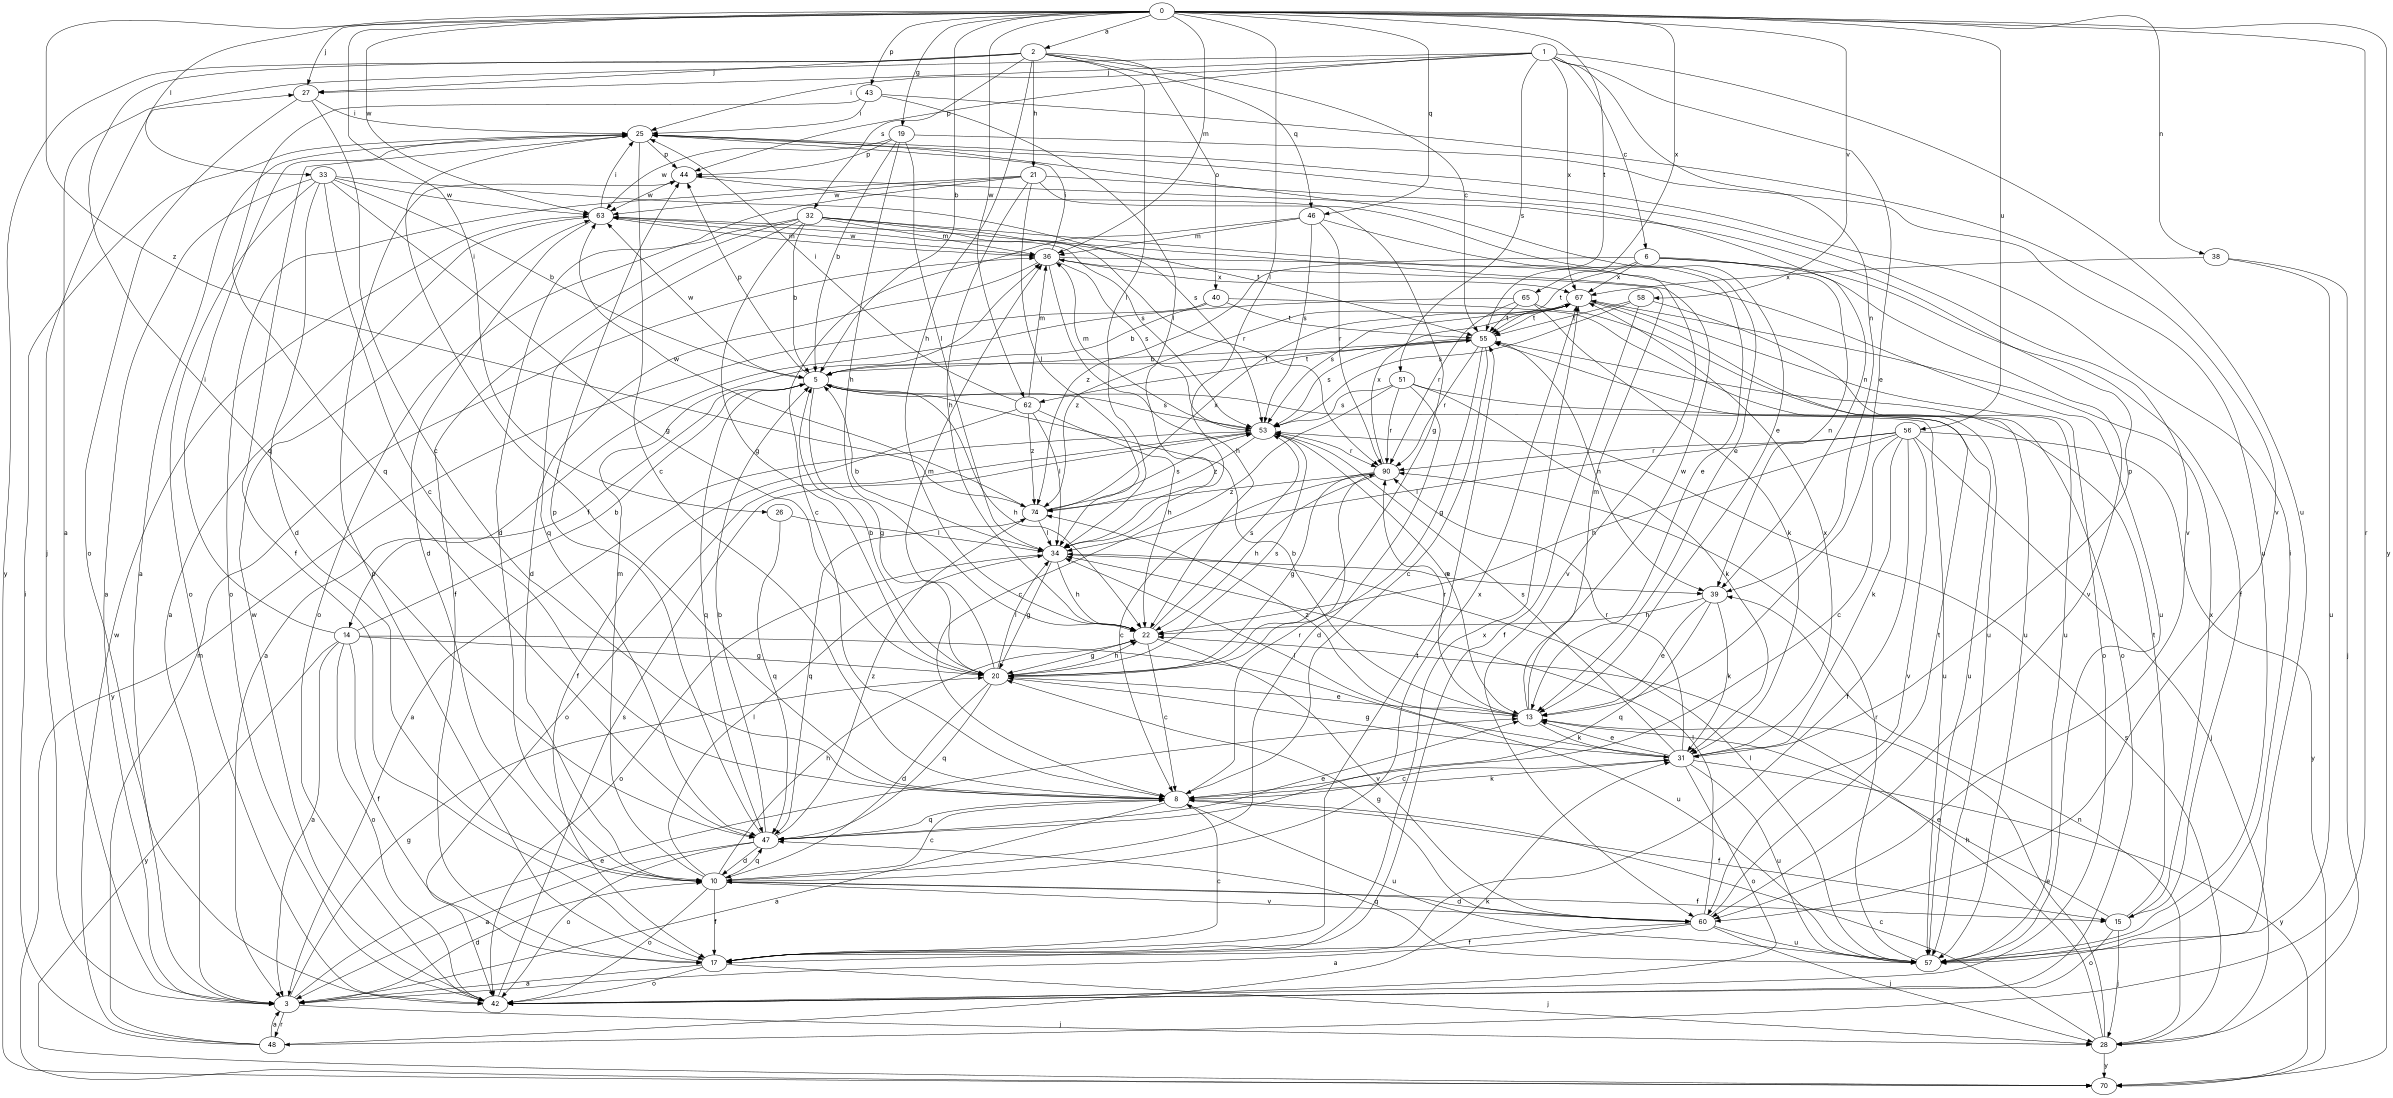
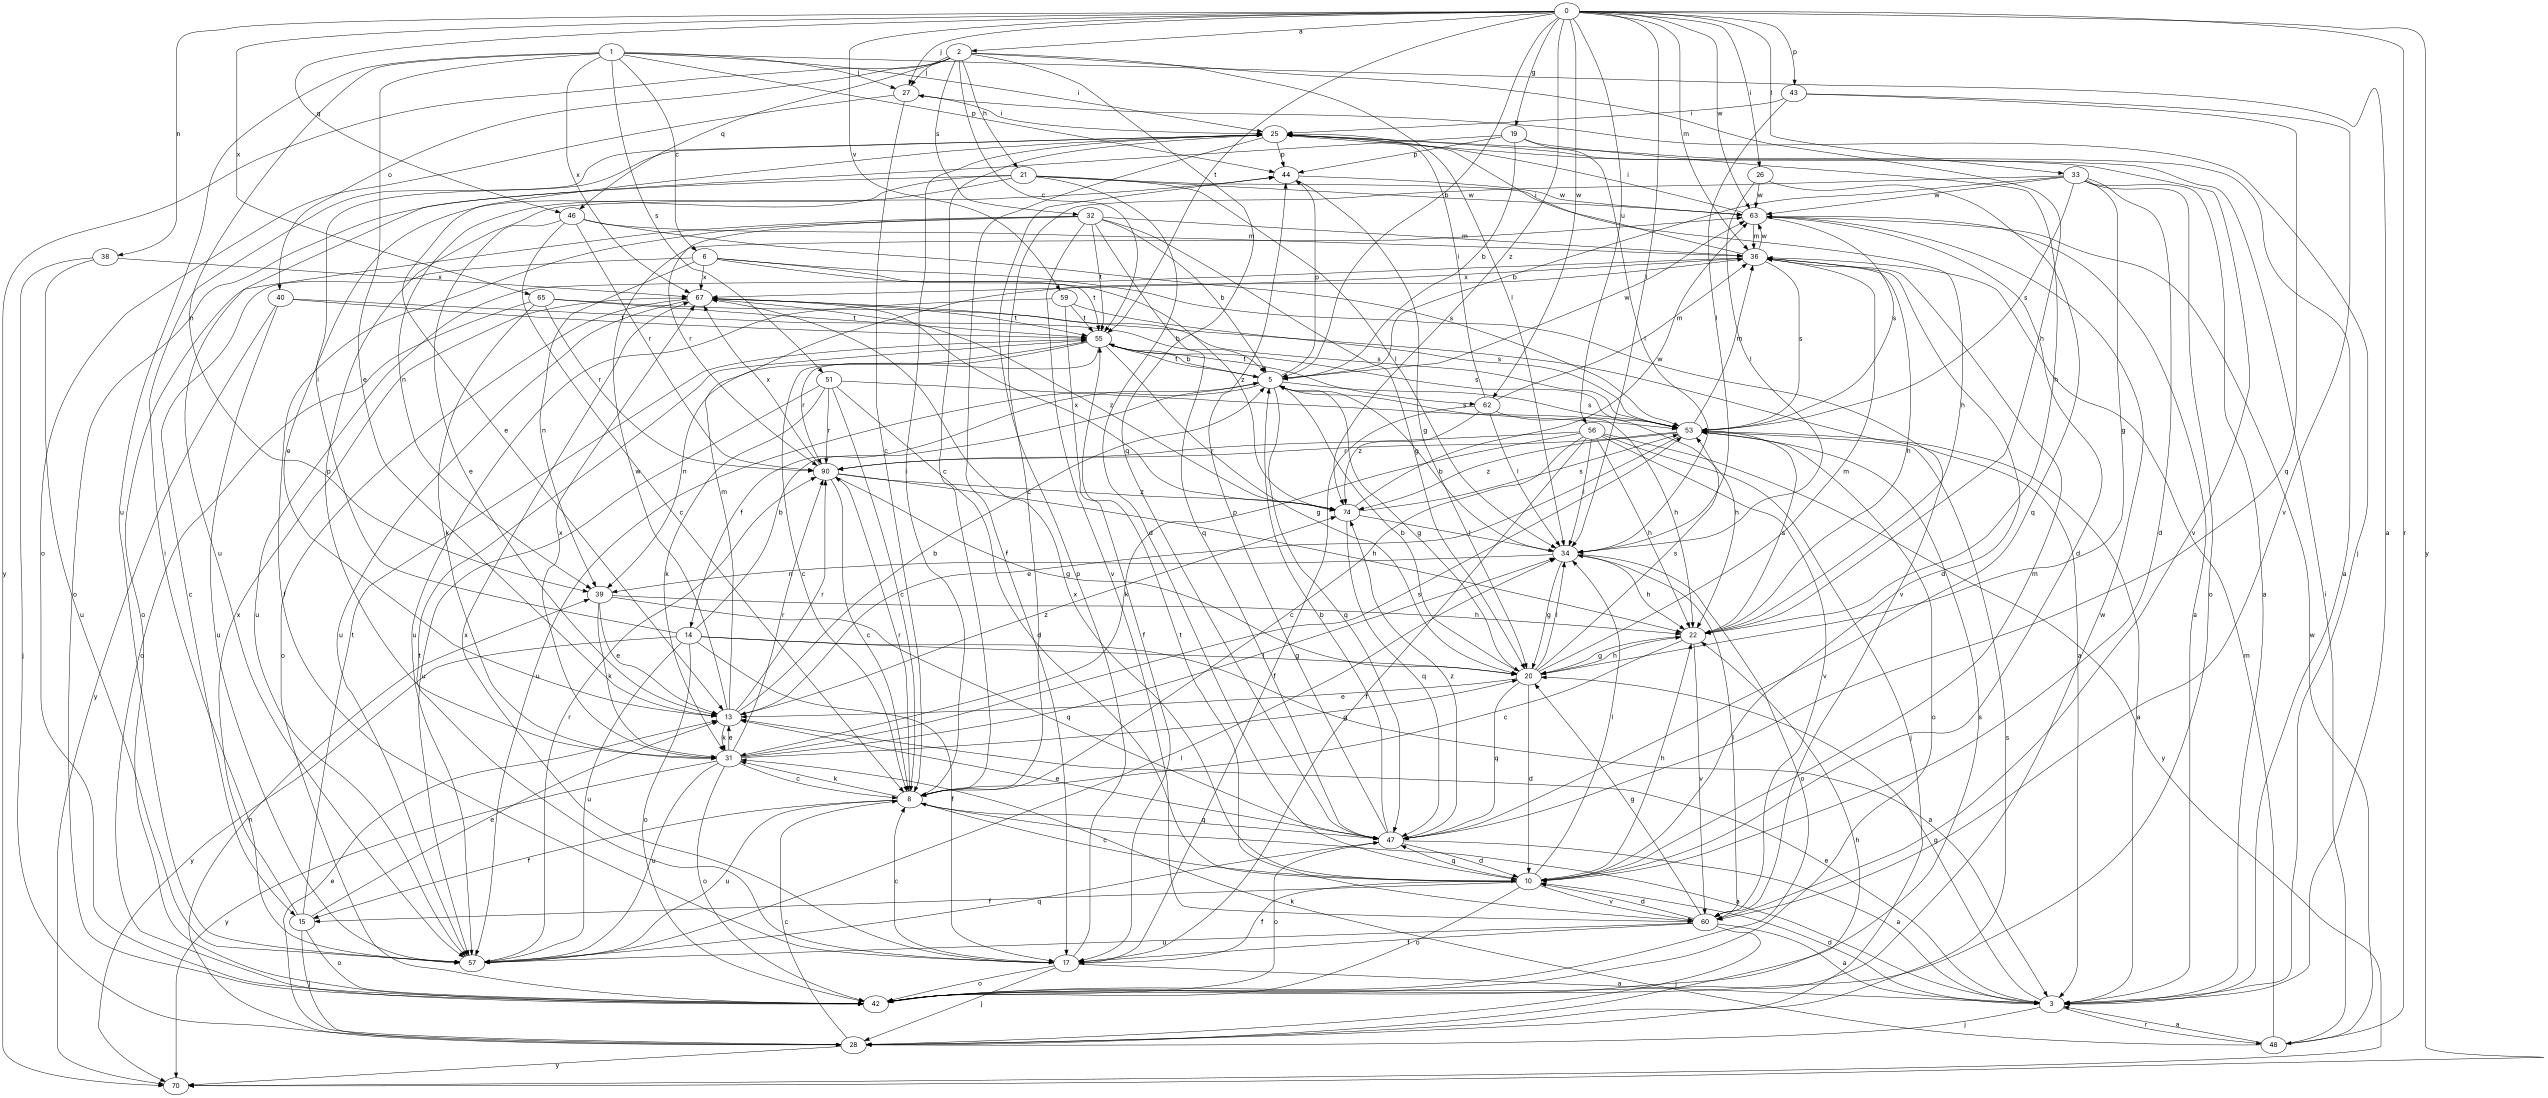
edge "19" -> "63": now "26" -> "63"
node "58": label "58" -> "59"
edge "6" -> "15": label "f" -> "c"
